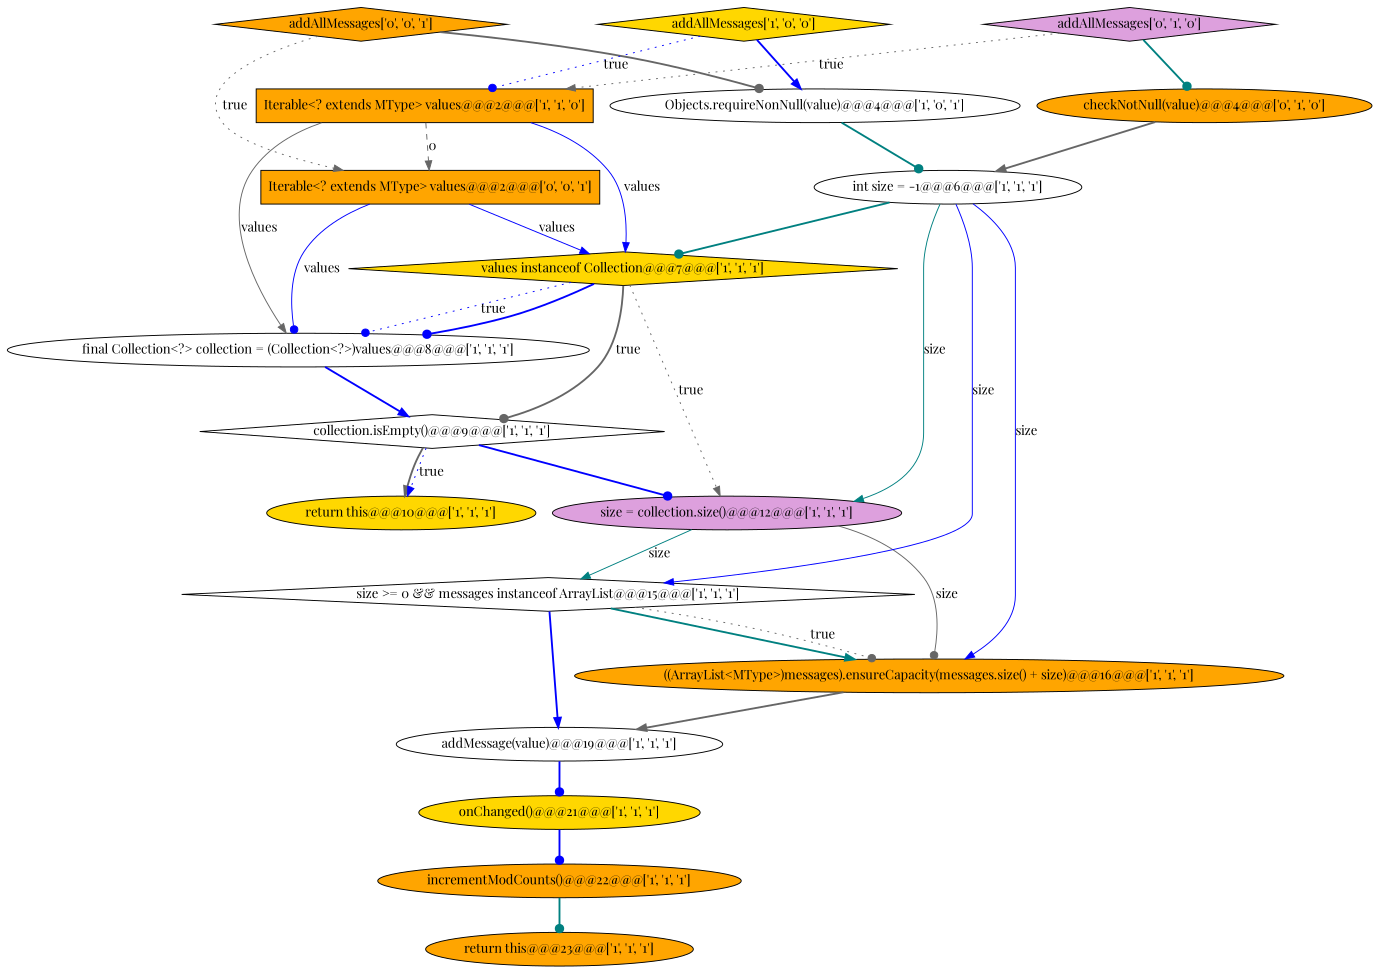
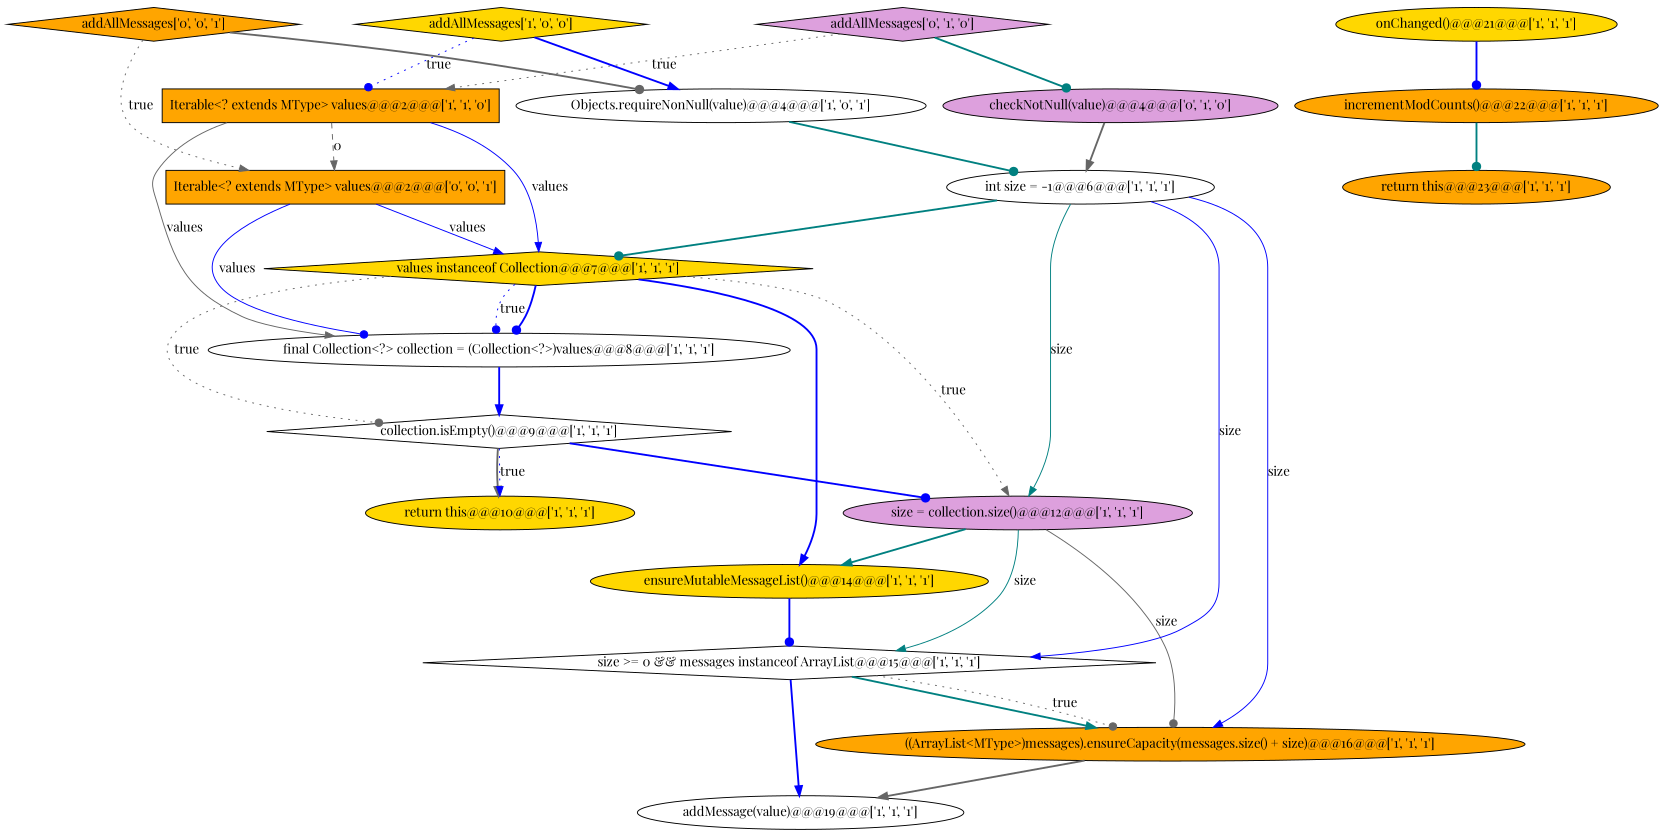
node "checkNotNull(value)@@@4@@@['0', '1', '0']": fillcolor orange -> plum
edge "values instanceof Collection@@@7@@@['1', '1', '1']" -> "collection.isEmpty()@@@9@@@['1', '1', '1']": style bold -> dotted
node "ensureMutableMessageList()@@@14@@@['1', '1', '1']": added
edge "addMessage(value)@@@19@@@['1', '1', '1']" -> "onChanged()@@@21@@@['1', '1', '1']": removed
